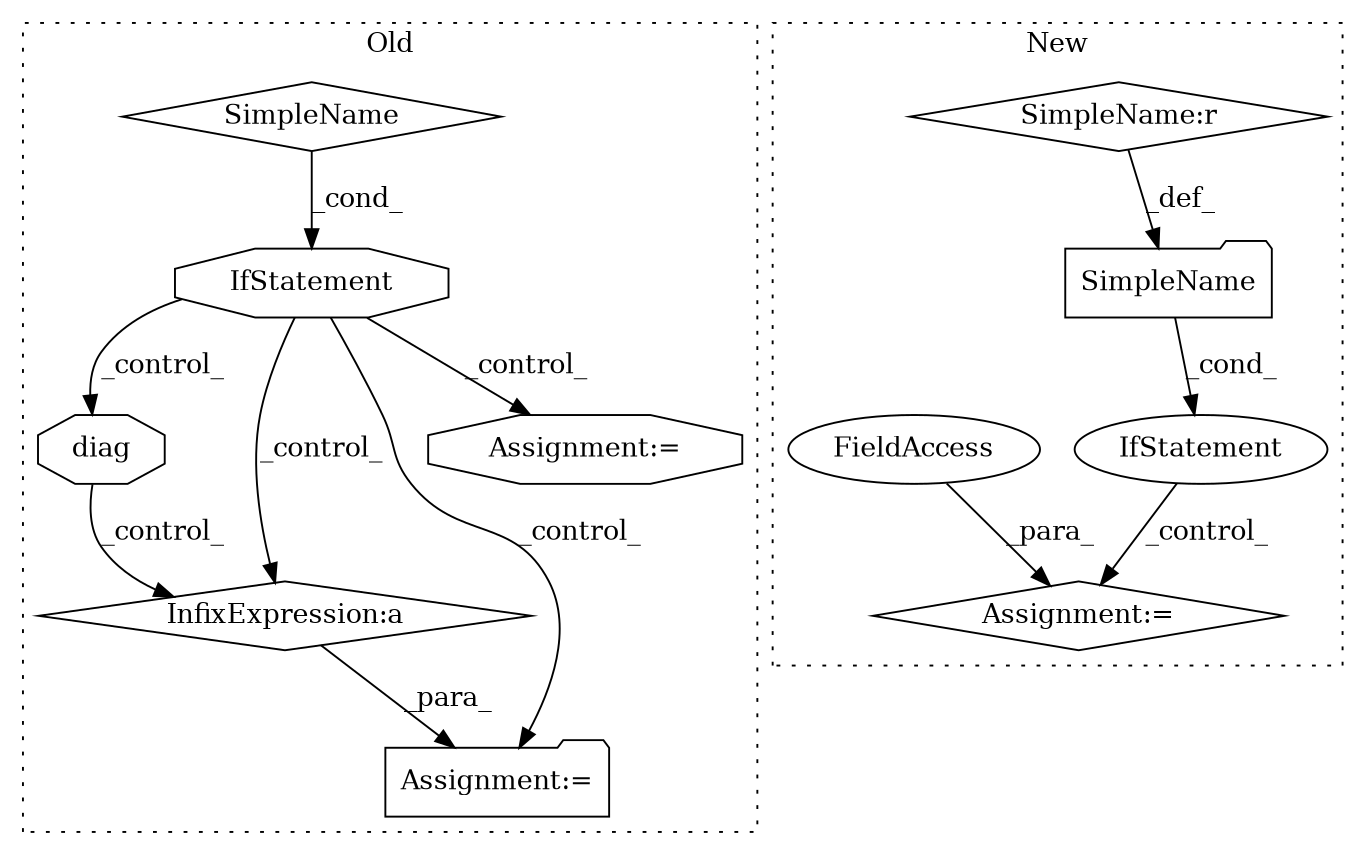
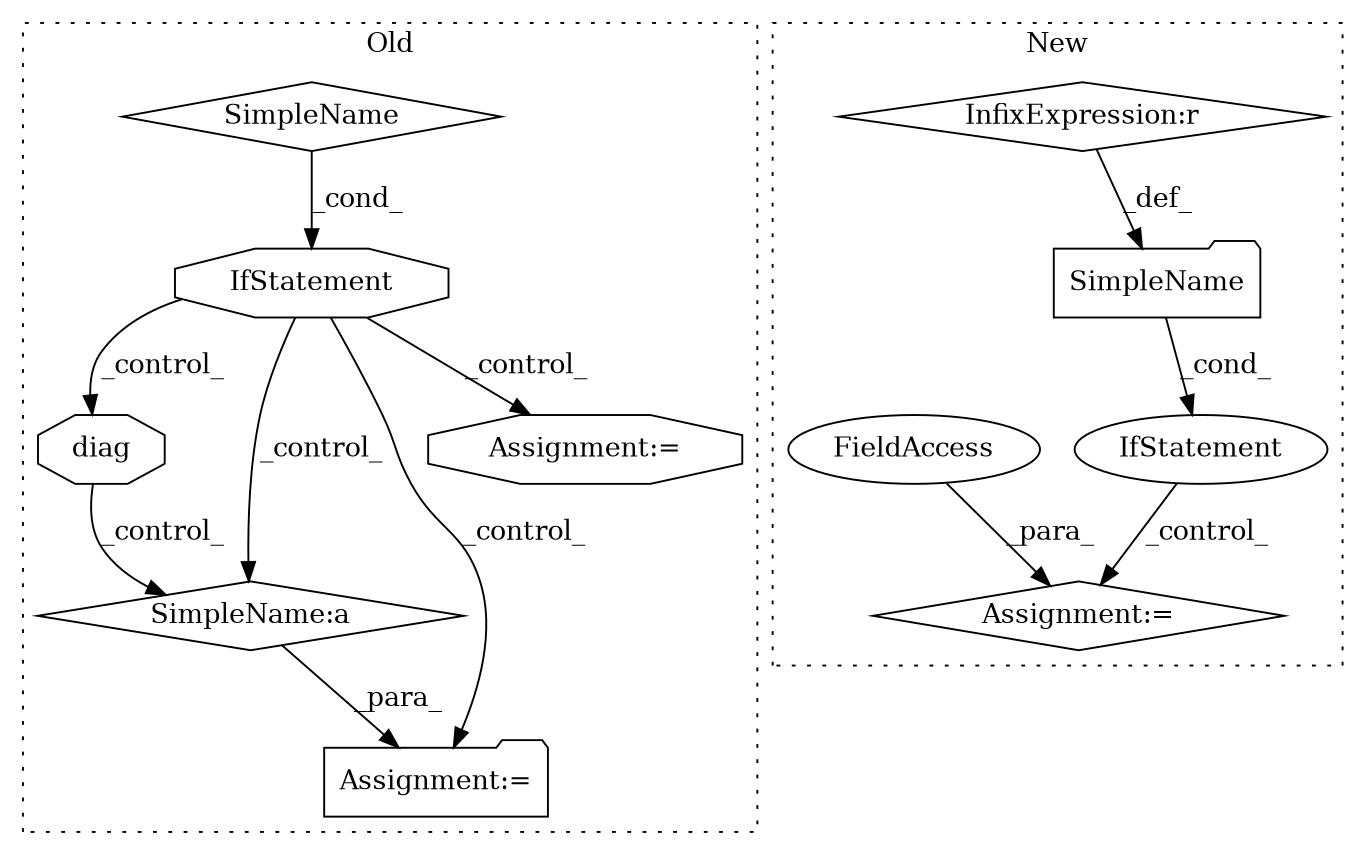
node "SimpleName:r": label "SimpleName:r" -> "InfixExpression:r"
node "InfixExpression:a": label "InfixExpression:a" -> "SimpleName:a"
